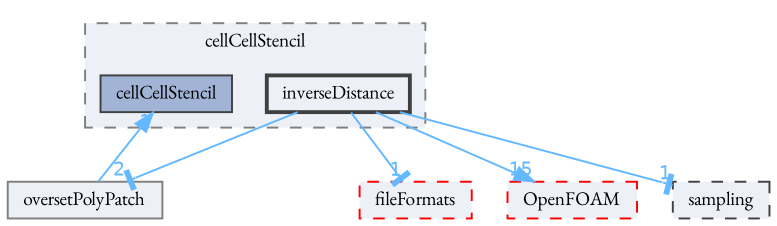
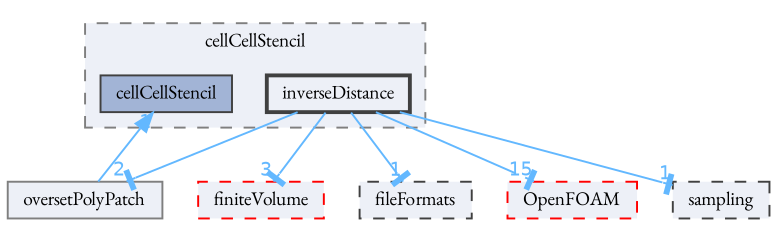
edge "inverseDistance" -> "OpenFOAM": arrowhead normal -> tee
node "finiteVolume": added
node "fileFormats": color red -> grey25
